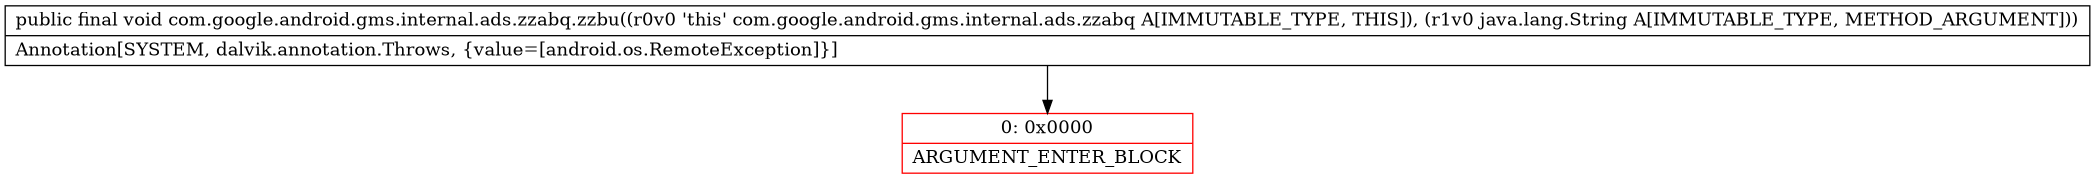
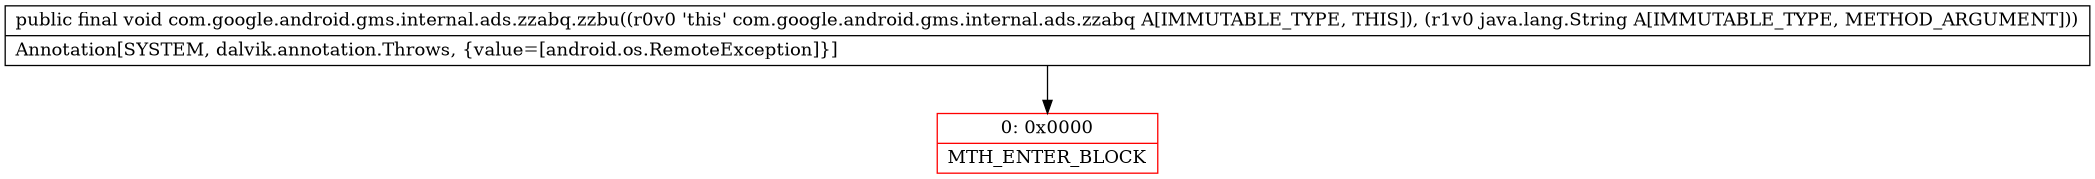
node "0: 0x0000": text "ARGUMENT_ENTER_BLOCK" -> "MTH_ENTER_BLOCK"
